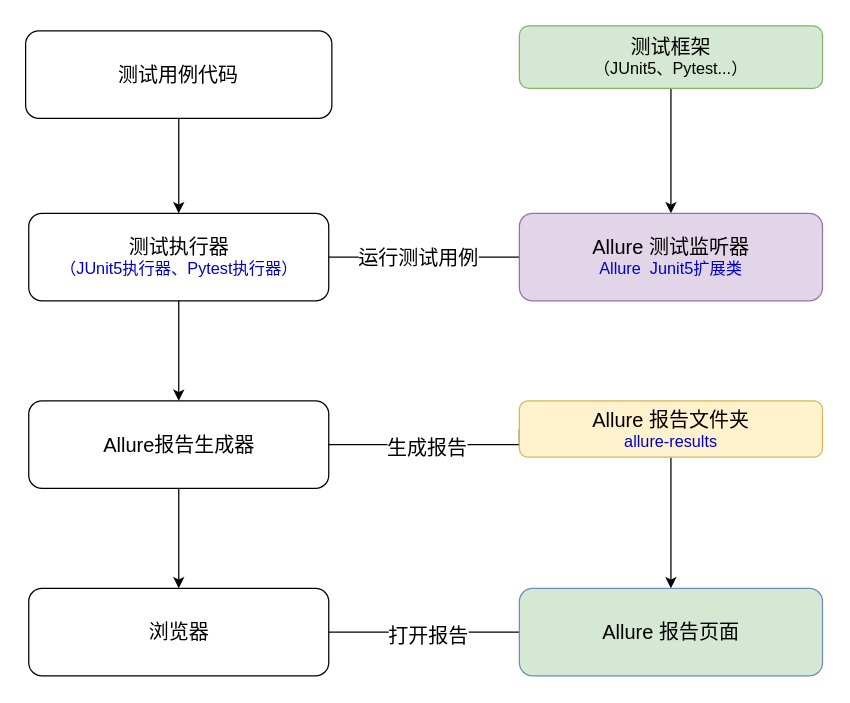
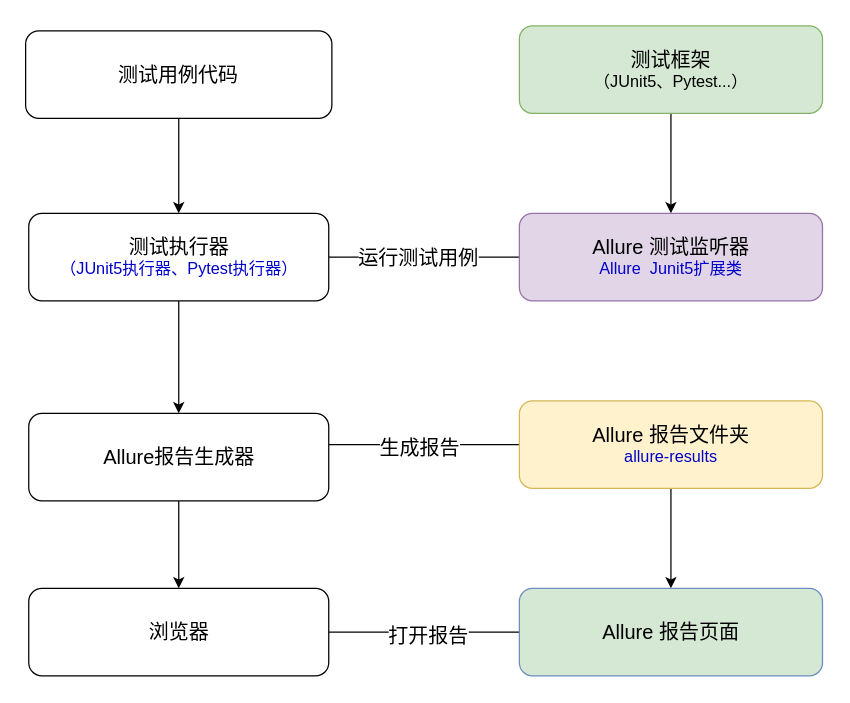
node "测试框架（JUnit5、Pytest...）": size 303x63 -> 303x88
node "Allure 报告文件夹 allure-results": size 303x56 -> 303x88
node "Allure报告生成器": moved (179, 444) -> (179, 457)
